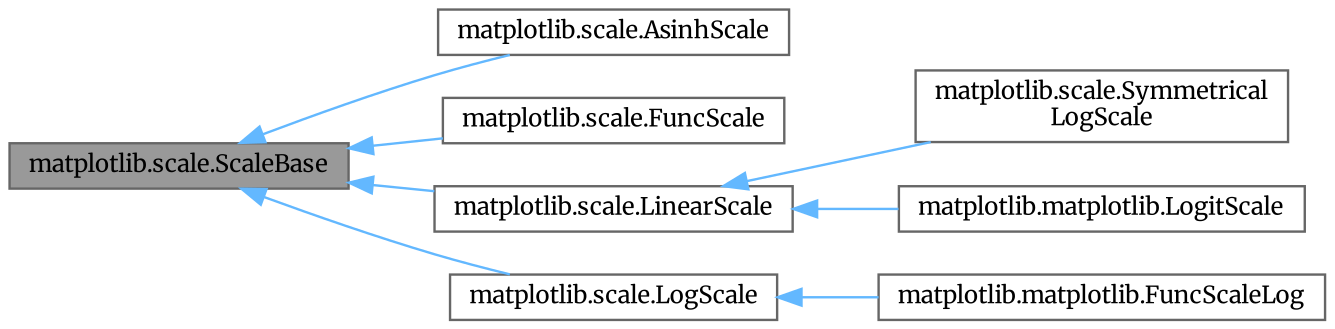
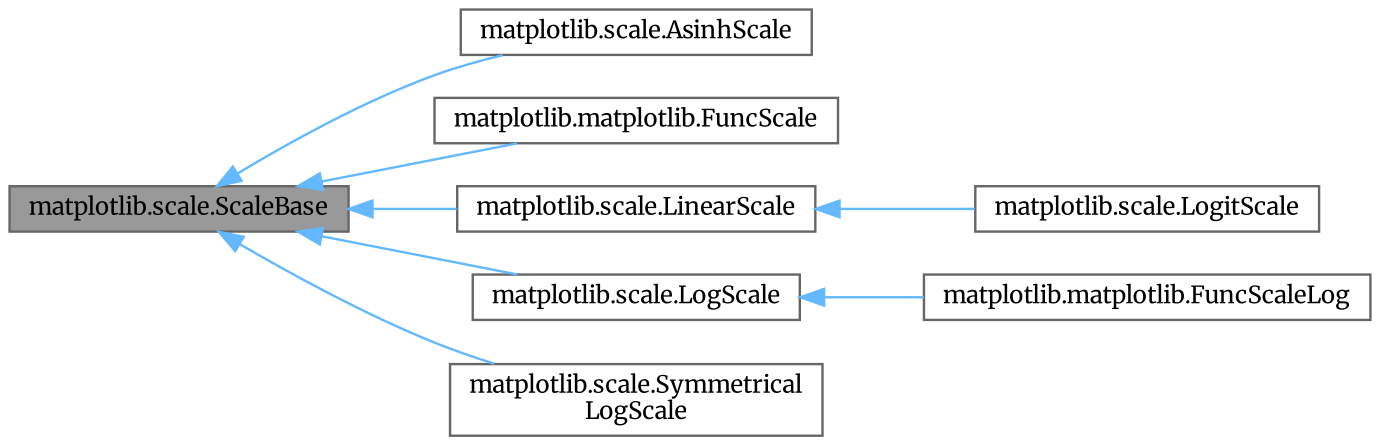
node "matplotlib.scale.FuncScale": label "matplotlib.scale.FuncScale" -> "matplotlib.matplotlib.FuncScale"
edge "matplotlib.scale.Symmetrical LogScale" -> "matplotlib.scale.LinearScale": now "matplotlib.scale.Symmetrical LogScale" -> "matplotlib.scale.ScaleBase"
node "matplotlib.matplotlib.LogitScale": label "matplotlib.matplotlib.LogitScale" -> "matplotlib.scale.LogitScale"
